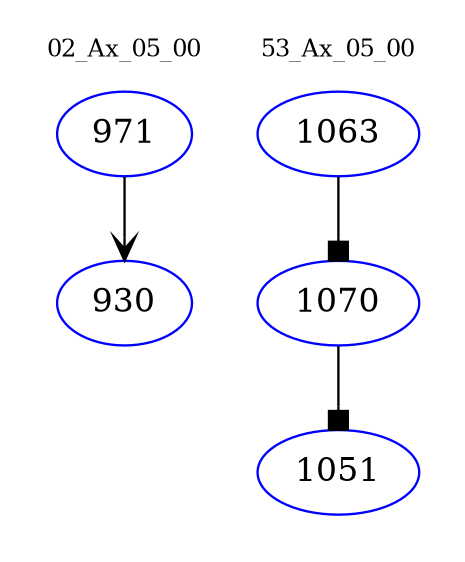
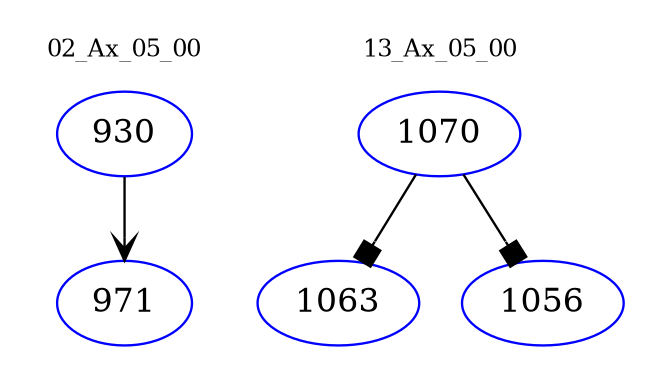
cluster "53_Ax_05_00": label "53_Ax_05_00" -> "13_Ax_05_00"
edge "971" -> "930": reversed
edge "1063" -> "1070": reversed
node "1051": label "1051" -> "1056"
